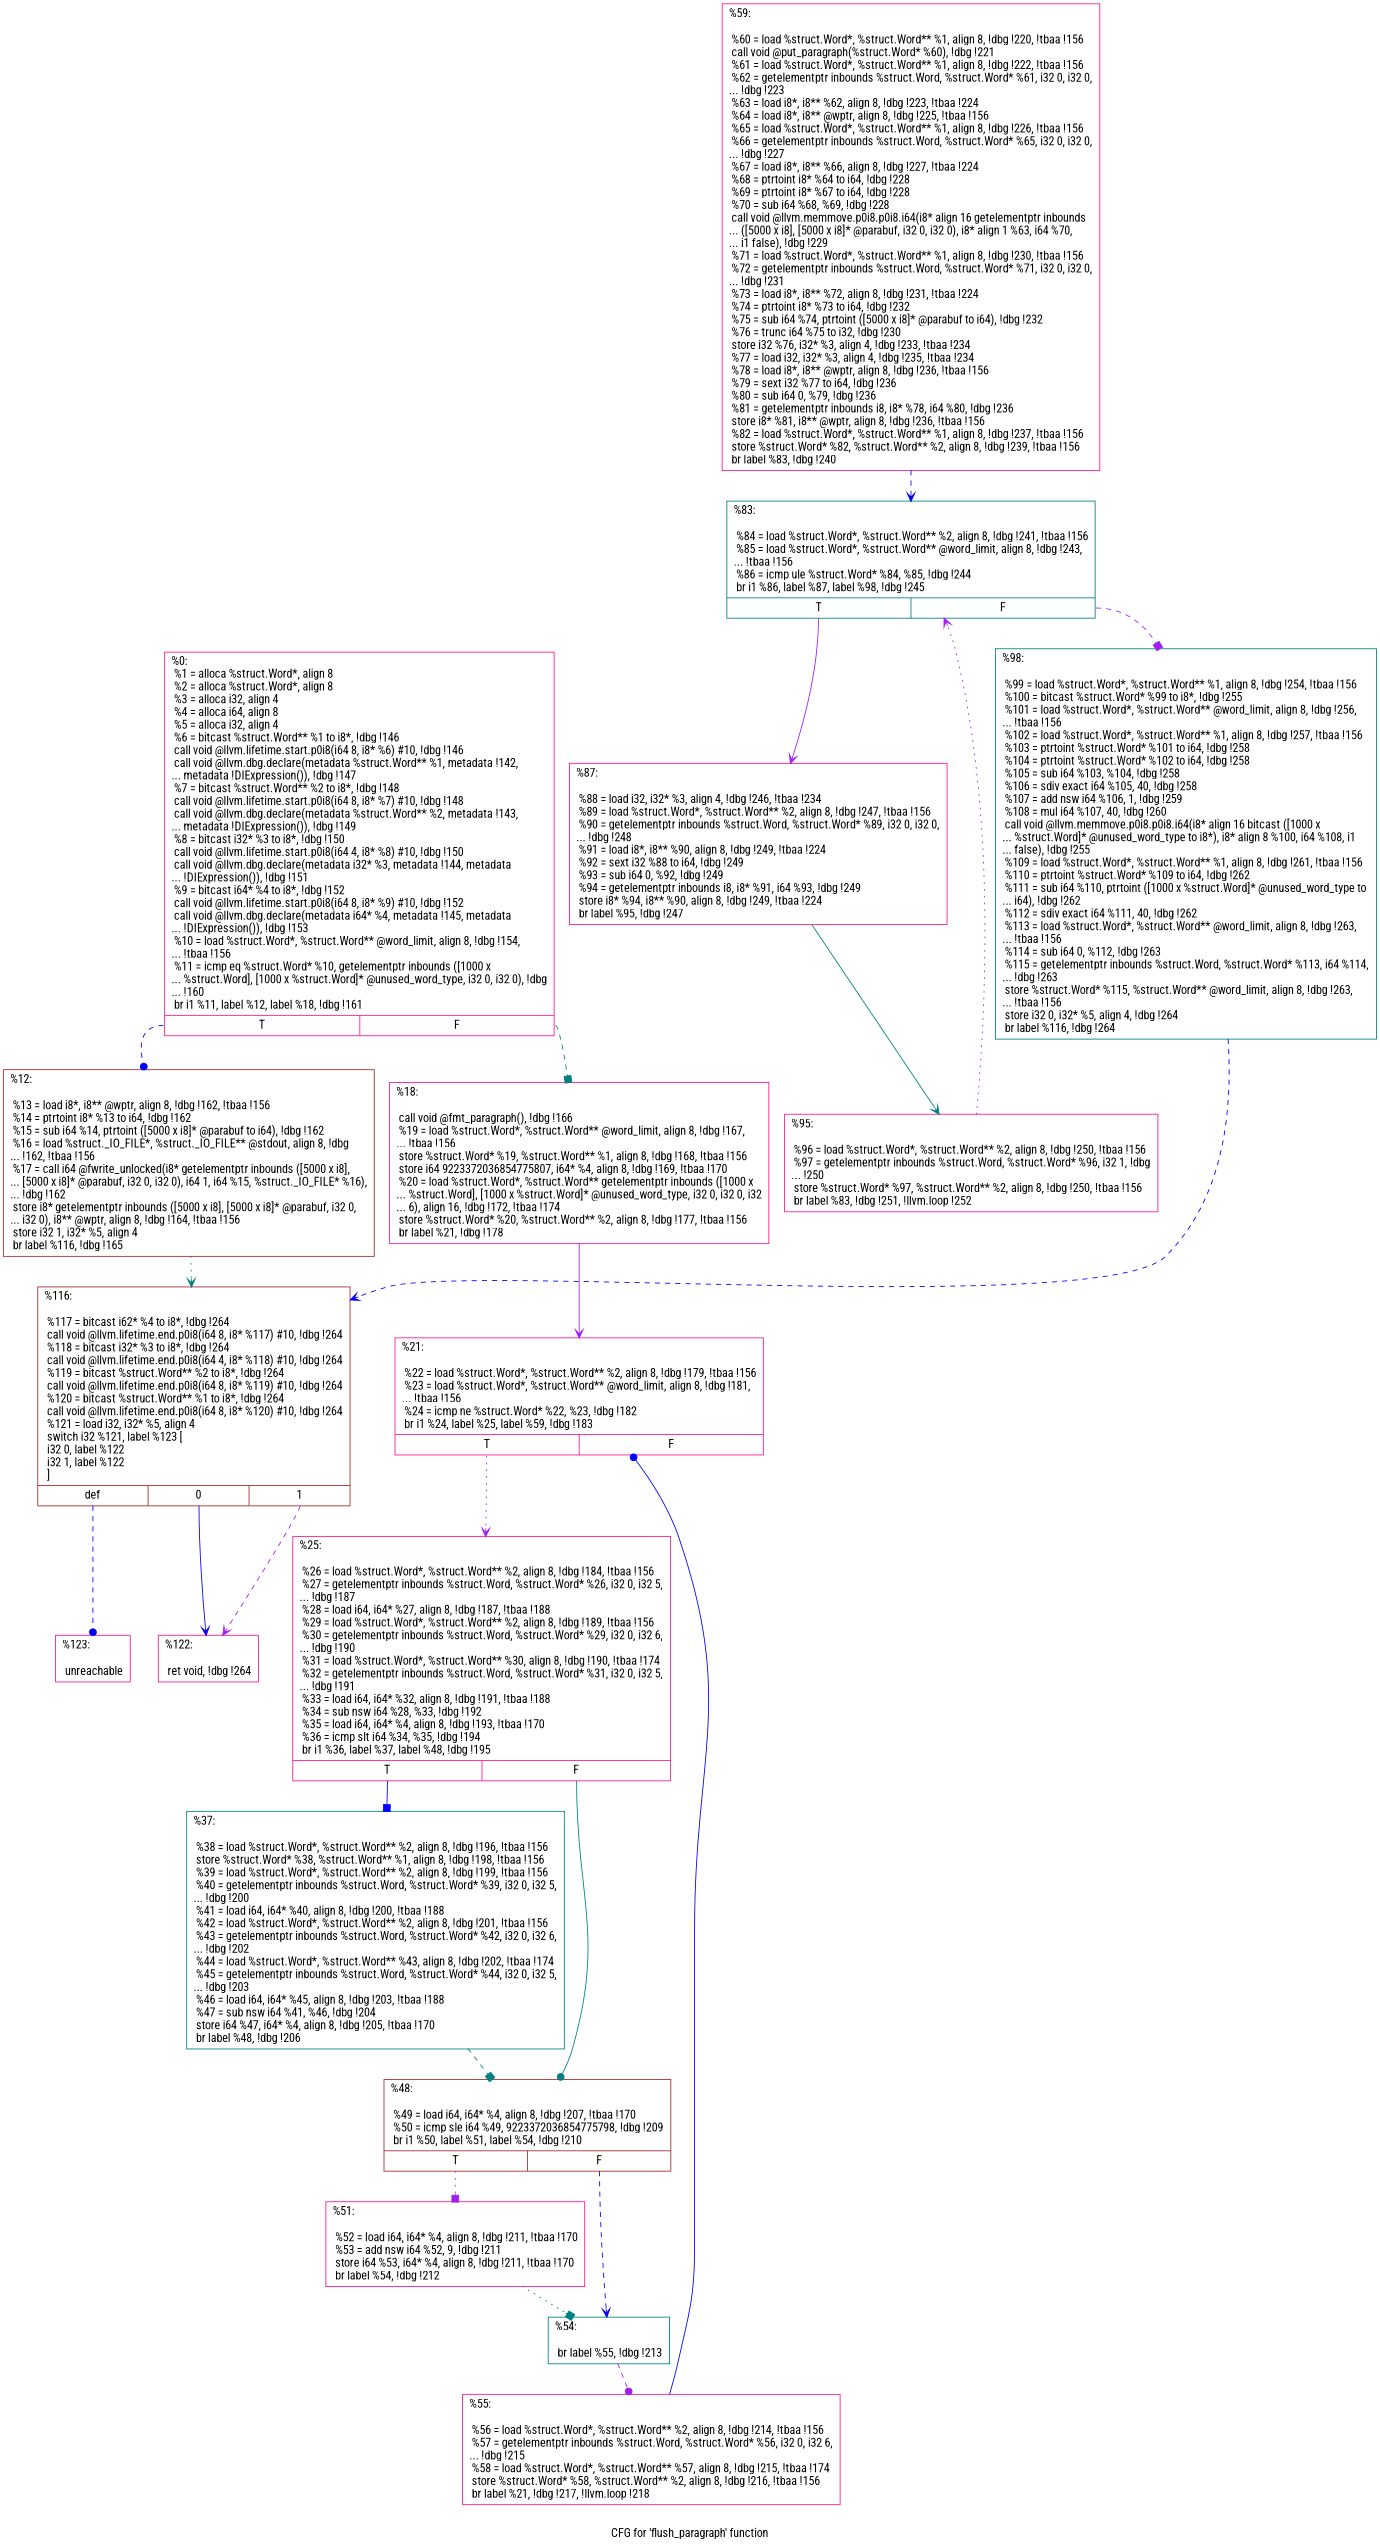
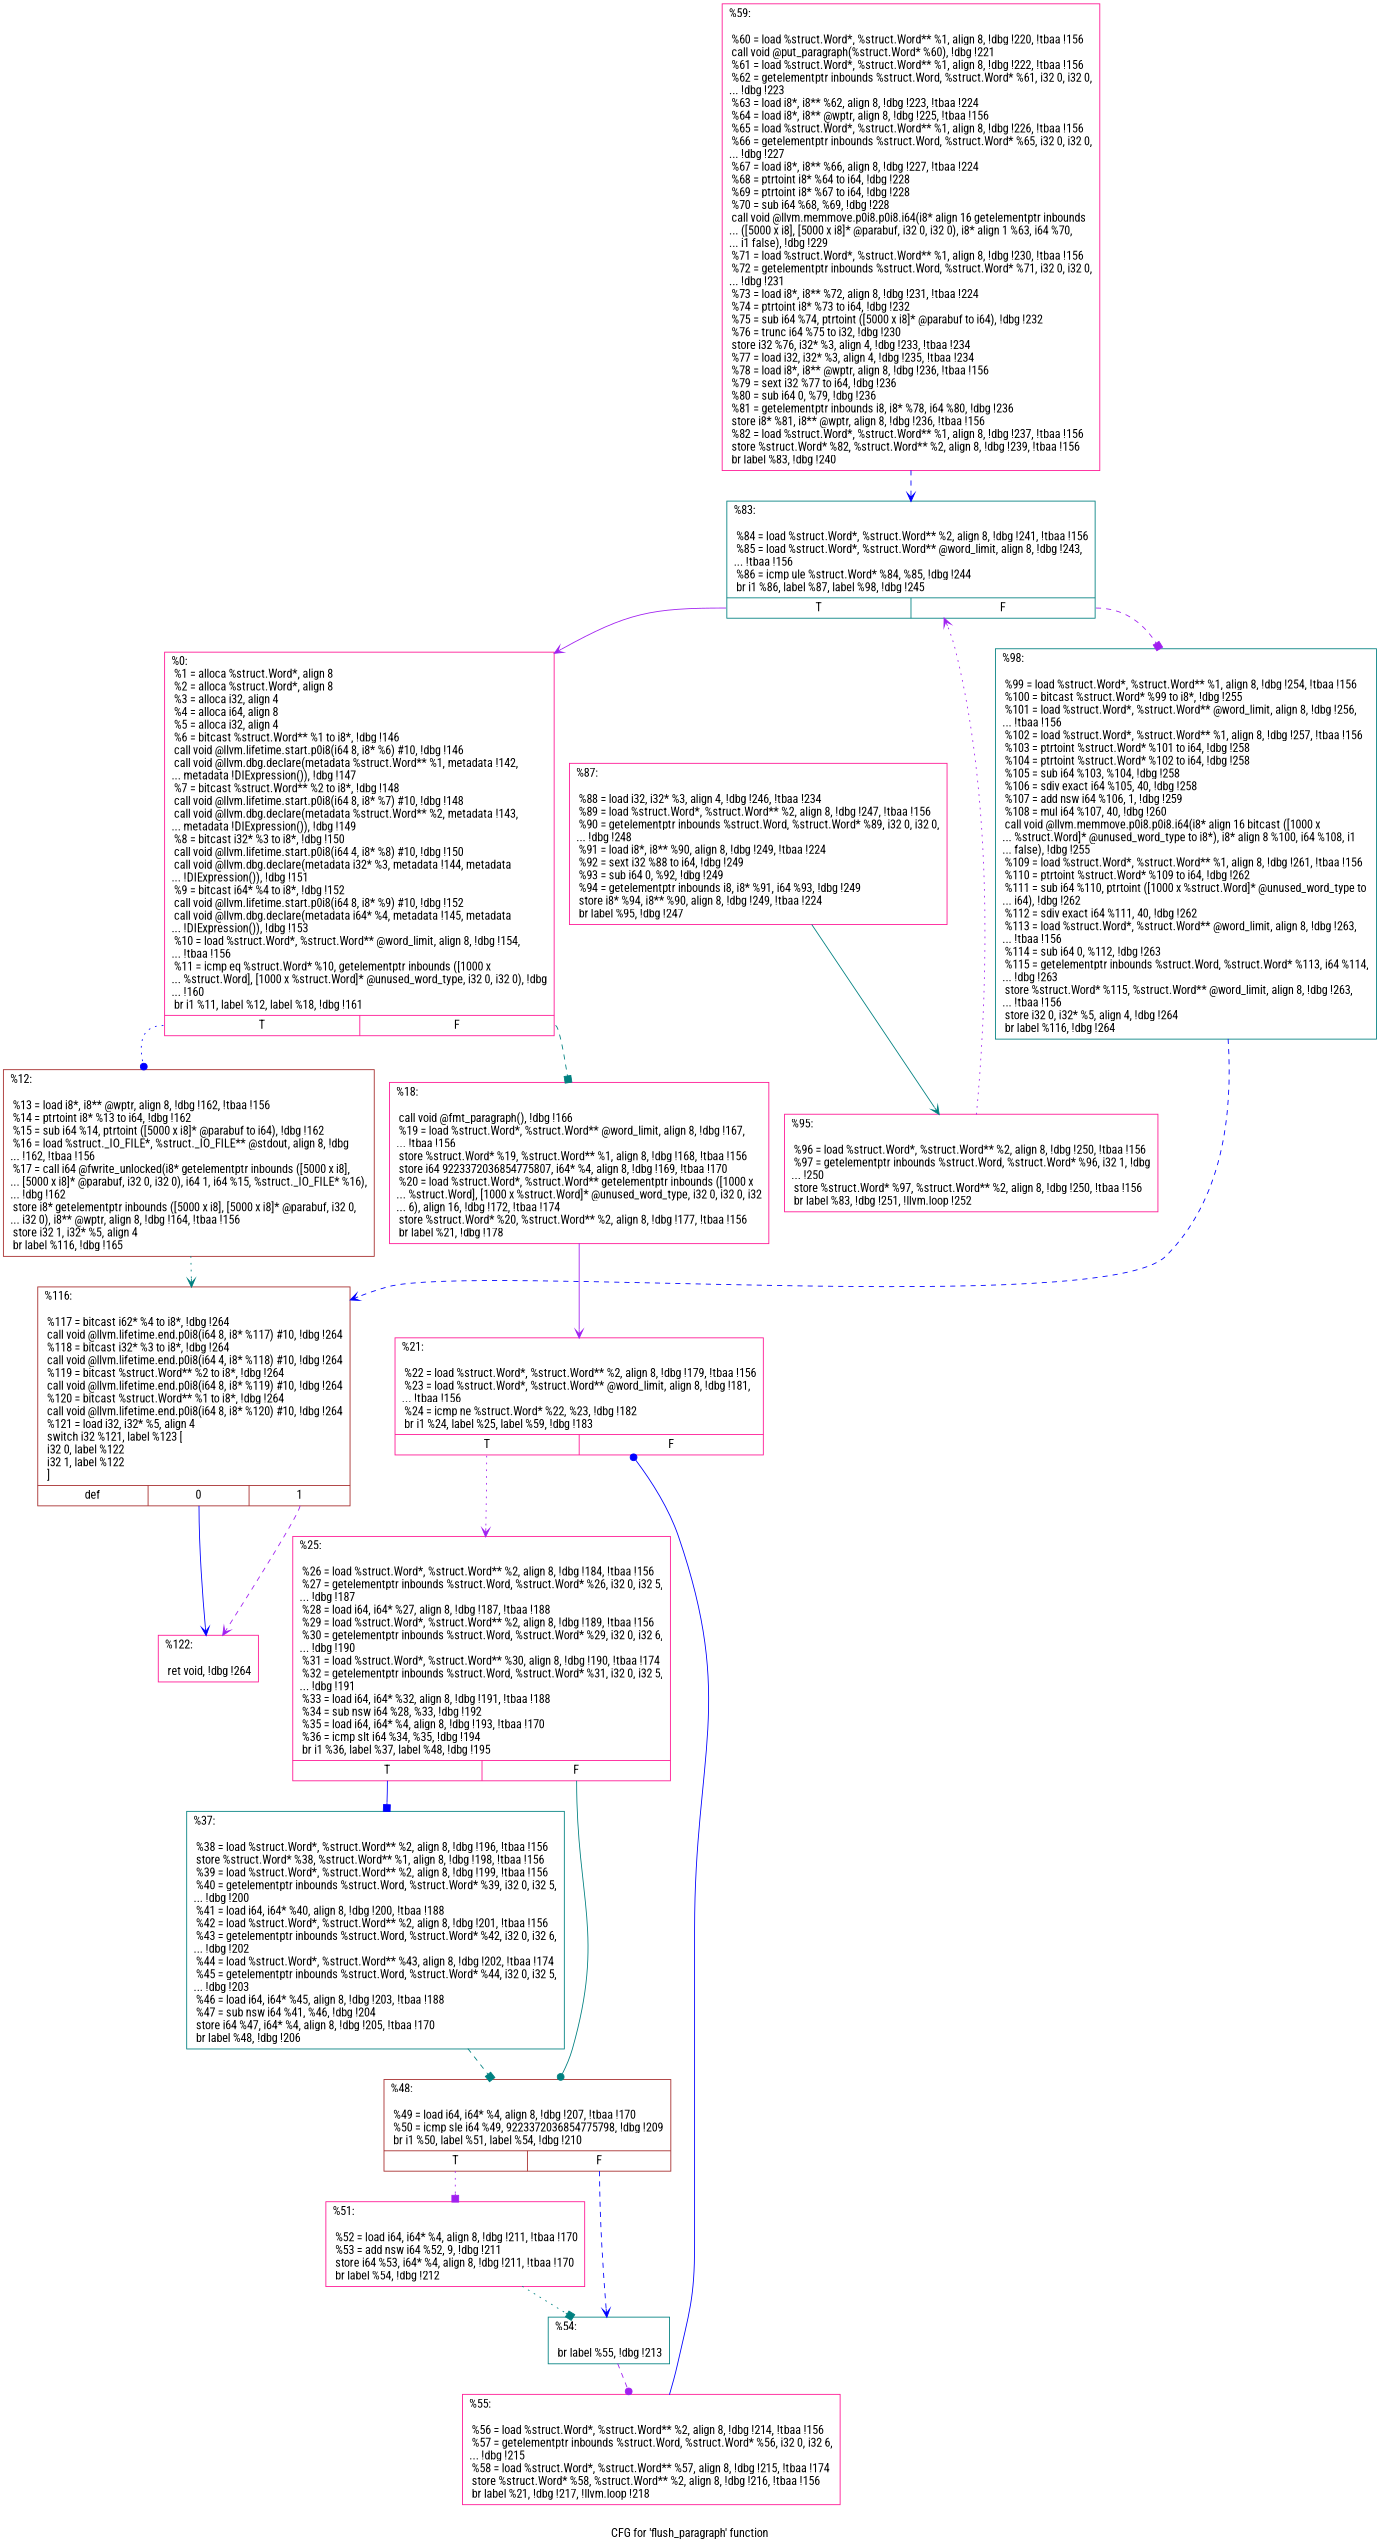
edge "%83:" -> "%87:": now "%83:" -> "%0:"
edge "%0:" -> "%12:": style dashed -> dotted
node "%123:": removed
